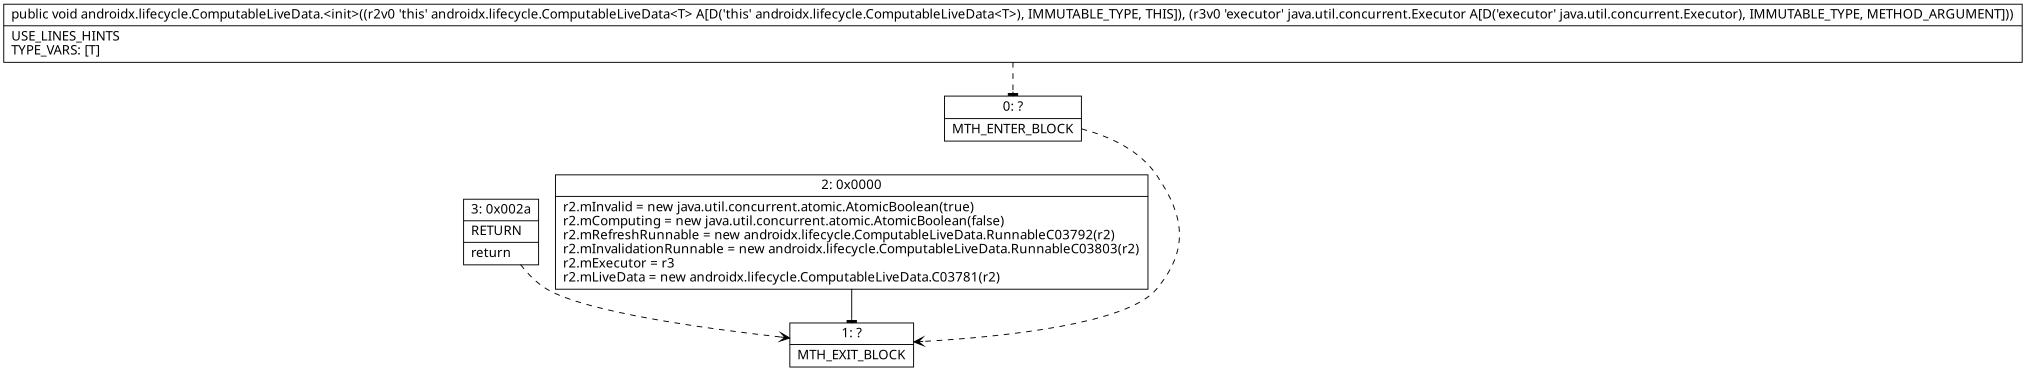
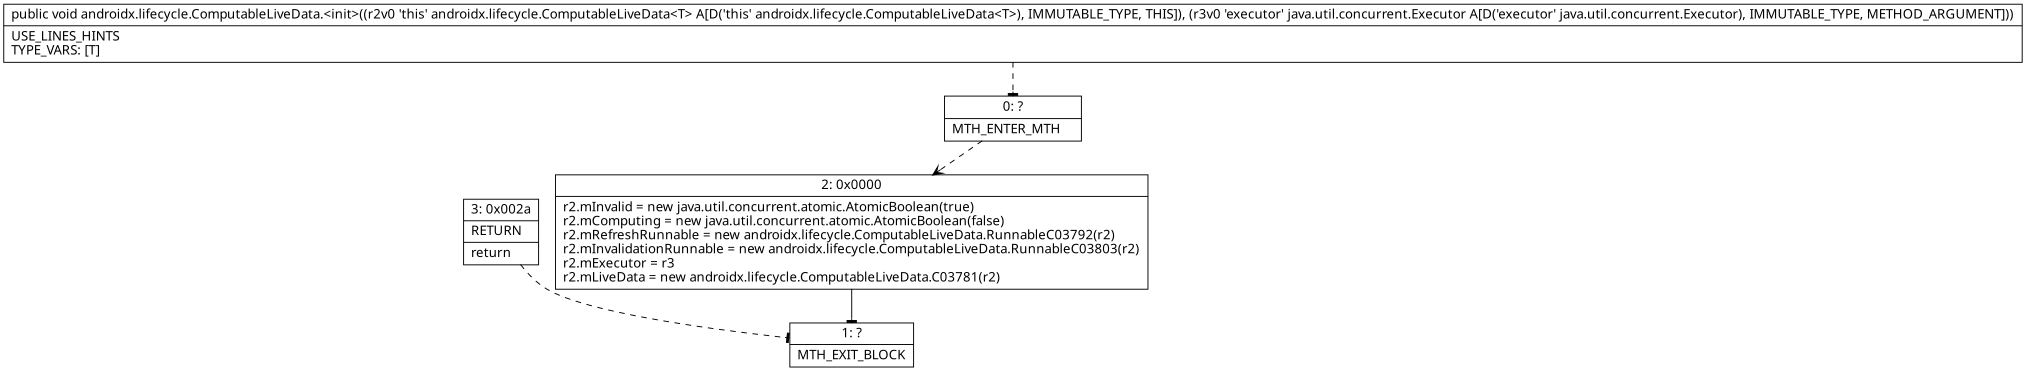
node "0: ?": text "MTH_ENTER_BLOCK" -> "MTH_ENTER_MTH"
edge "0: ?" -> "1: ?": now "0: ?" -> "2: 0x0000"
edge "3: 0x002a" -> "1: ?": arrowhead vee -> tee
